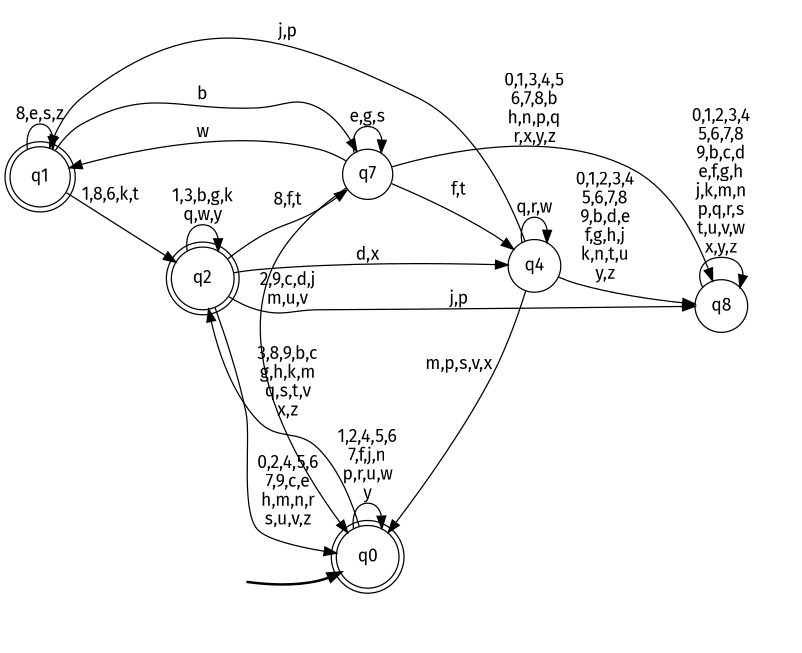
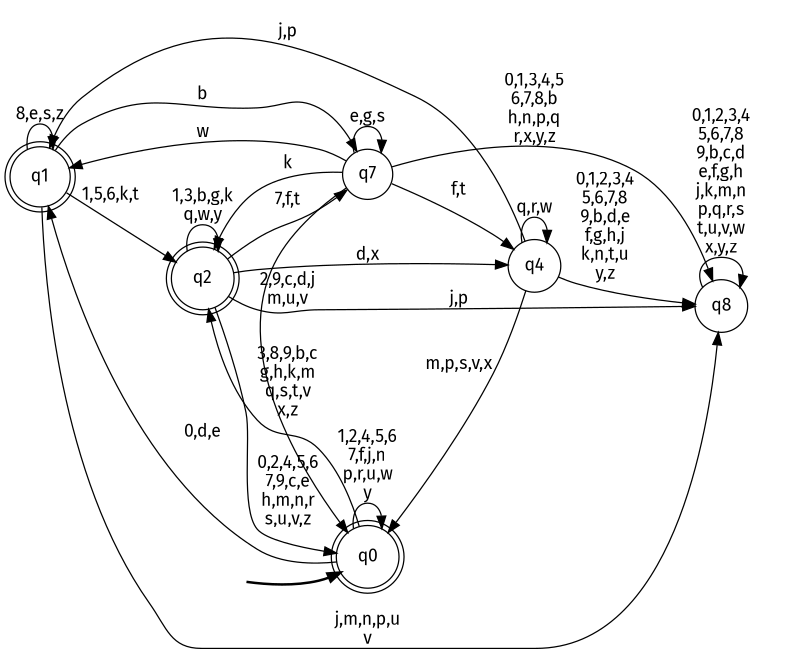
edge "q7" -> "q2": added, label "k"
edge "q1" -> "q2": label "1,8,6,k,t" -> "1,5,6,k,t"
edge "q2" -> "q7": label "8,f,t" -> "7,f,t"
edge "q0" -> "q1": added, label "0,d,e"
edge "q1" -> "q8": added, label "j,m,n,p,u v"
